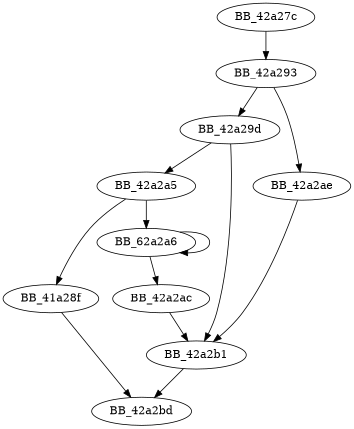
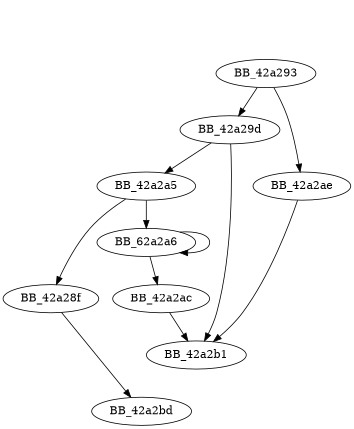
node "BB_42a27c": removed
node "BB_41a28f": label "BB_41a28f" -> "BB_42a28f"
edge "BB_42a2b1" -> "BB_42a2bd": removed
